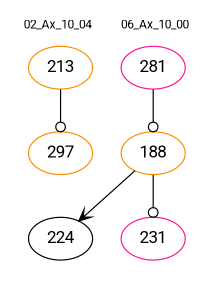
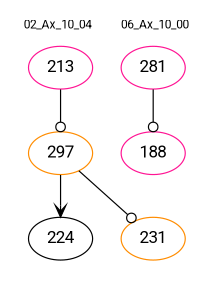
node "213": color darkorange -> deeppink
node "188": color darkorange -> deeppink
edge "188" -> "224": now "297" -> "224"
edge "188" -> "231": now "297" -> "231"
node "231": color deeppink -> darkorange
